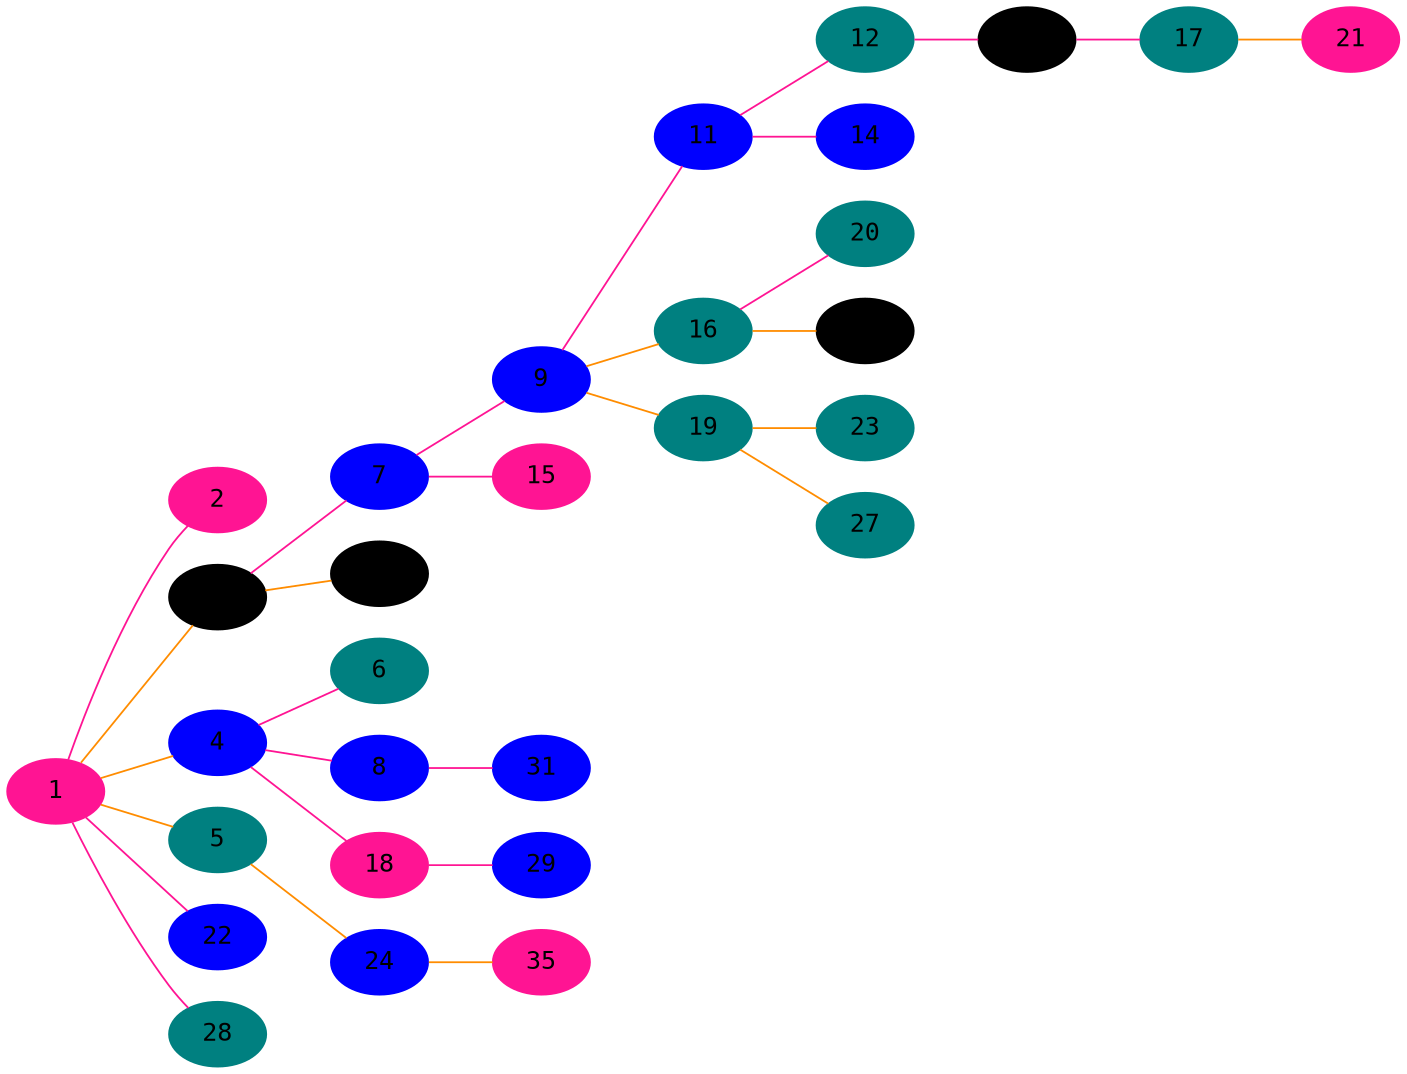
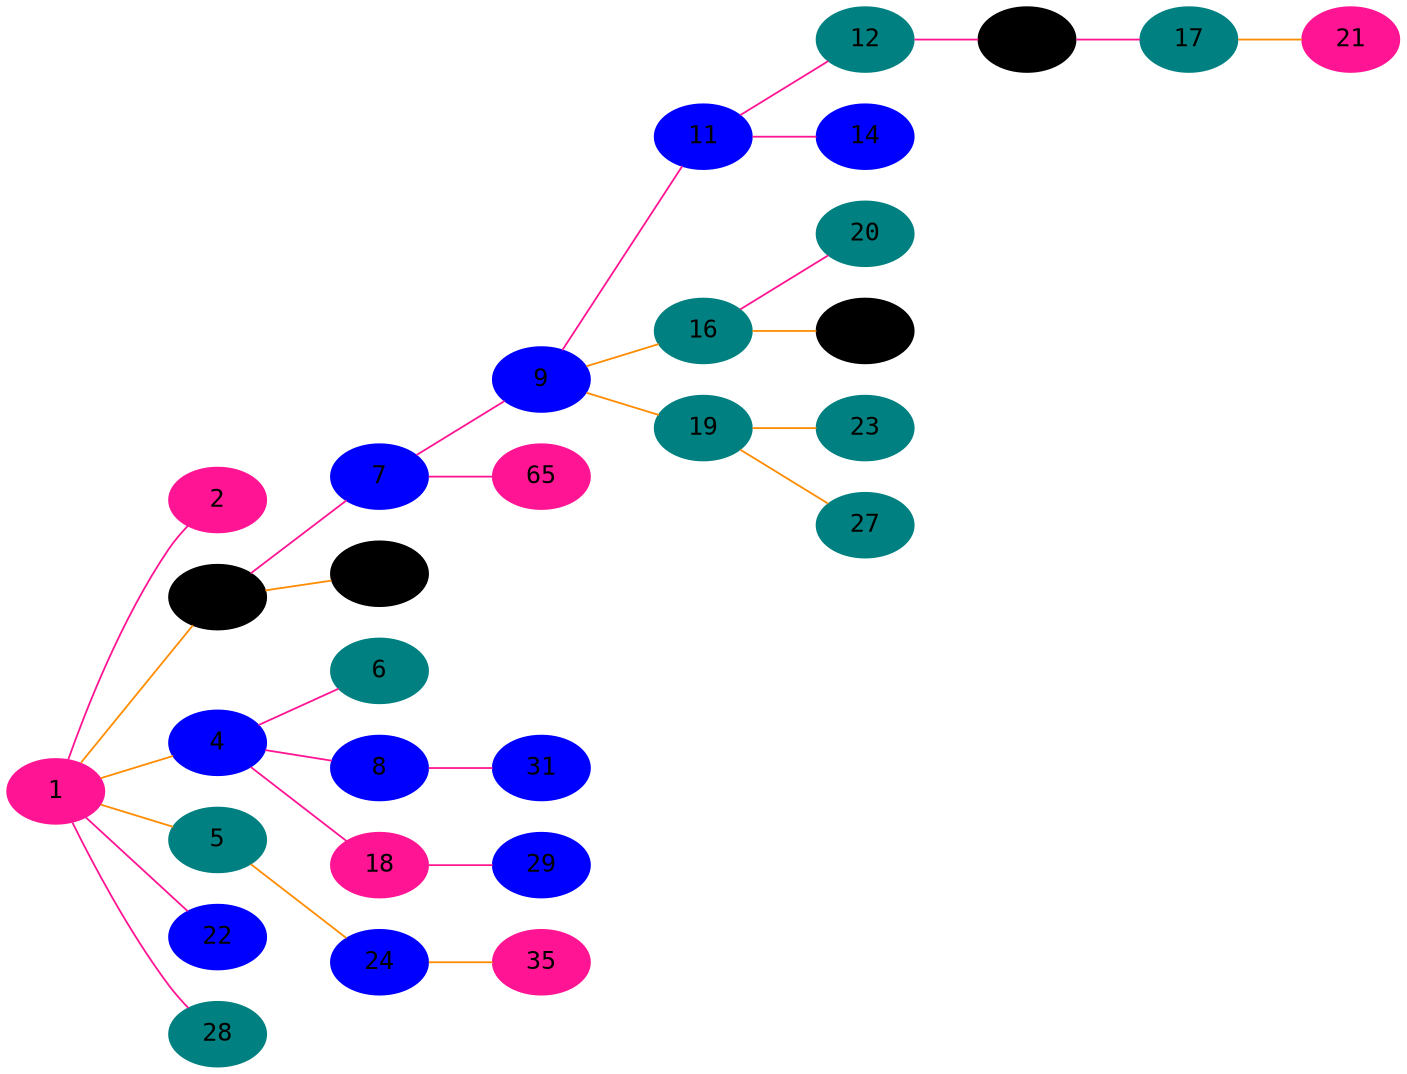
node "15": label "15" -> "65"
